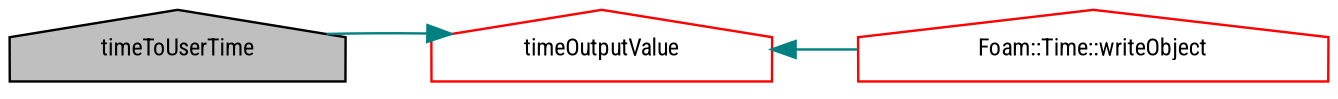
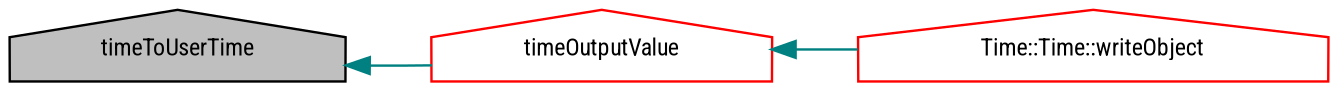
edge "timeToUserTime" -> "timeOutputValue": reversed
node "Foam::Time::writeObject": label "Foam::Time::writeObject" -> "Time::Time::writeObject"
